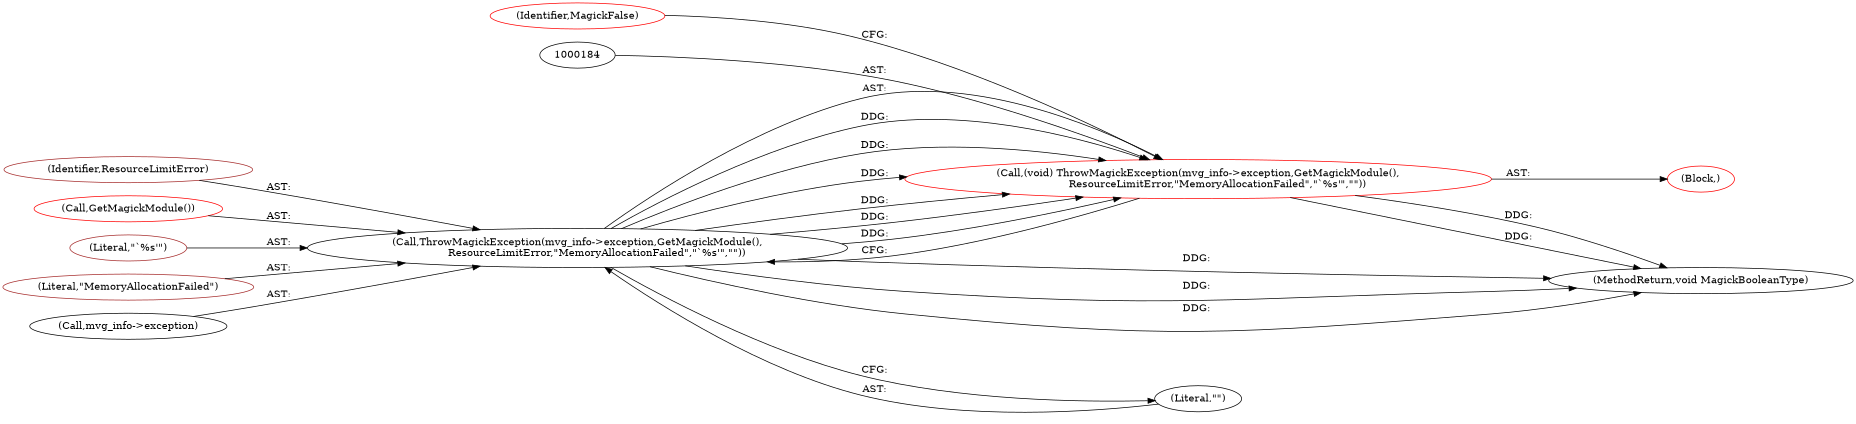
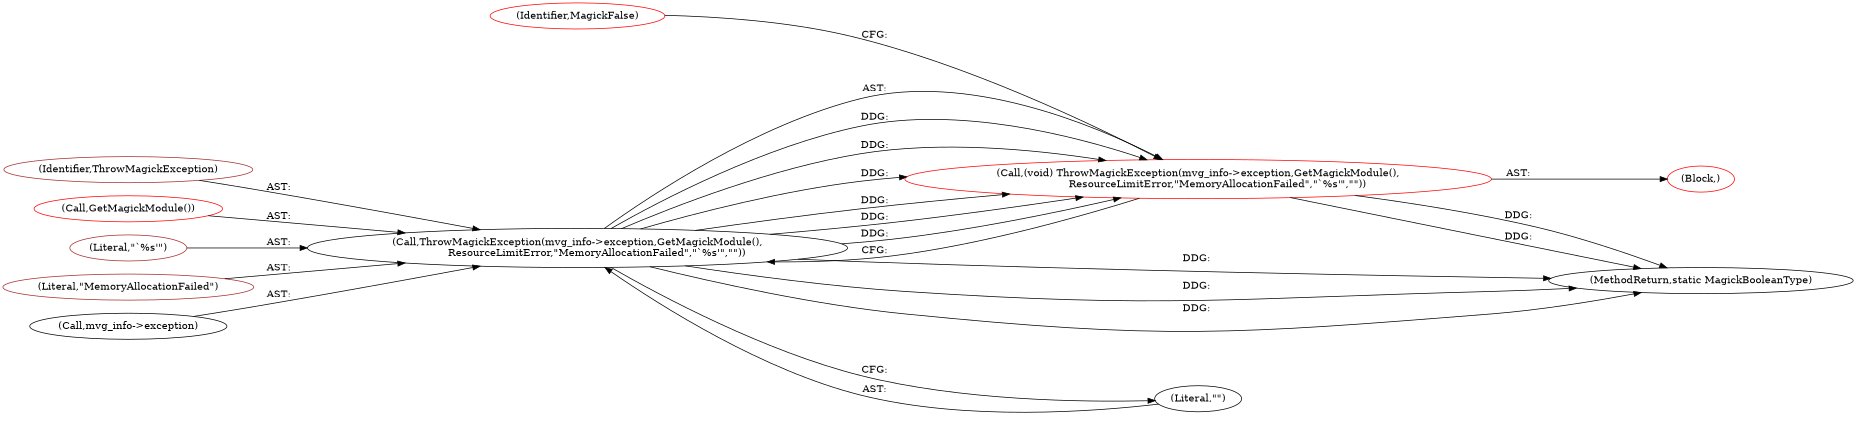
node "1000184": removed
node "(Identifier,ResourceLimitError)": label "(Identifier,ResourceLimitError)" -> "(Identifier,ThrowMagickException)"
node "(MethodReturn,void MagickBooleanType)": label "(MethodReturn,void MagickBooleanType)" -> "(MethodReturn,static MagickBooleanType)"
